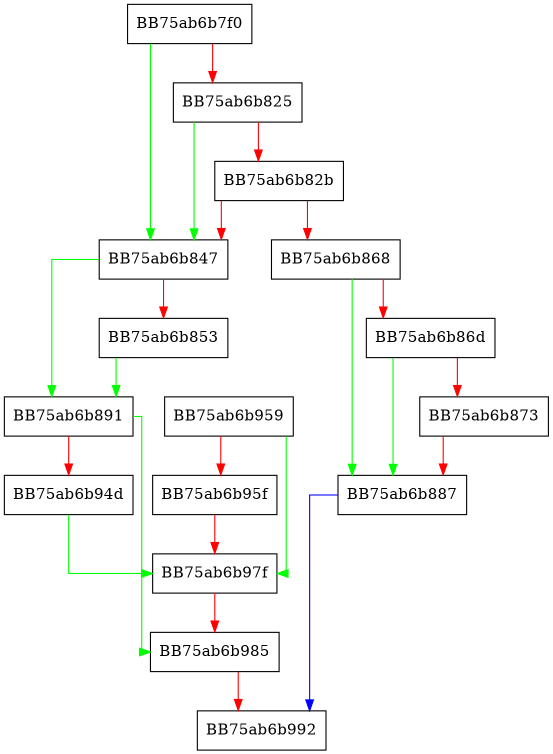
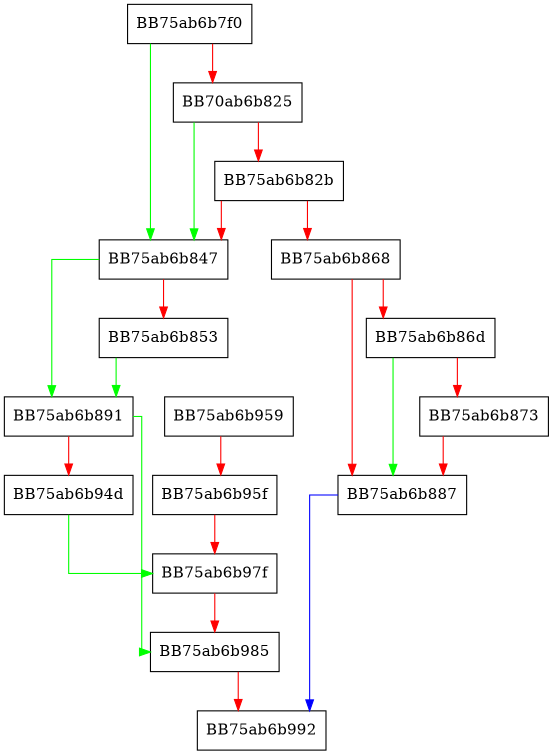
node "BB75ab6b825": label "BB75ab6b825" -> "BB70ab6b825"
edge "BB75ab6b868" -> "BB75ab6b887": color green -> red
edge "BB75ab6b959" -> "BB75ab6b97f": removed
